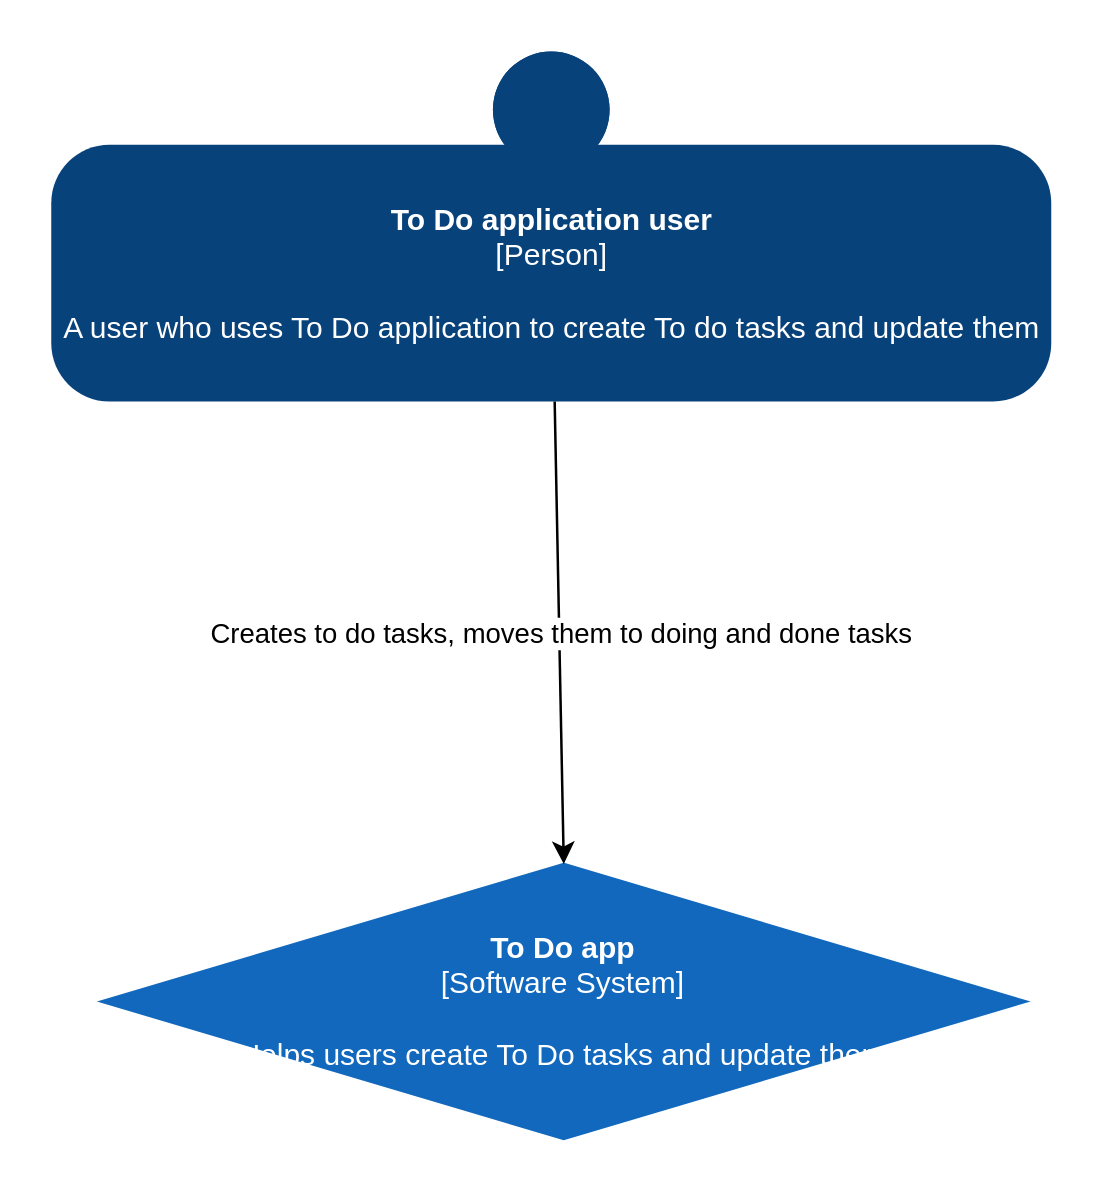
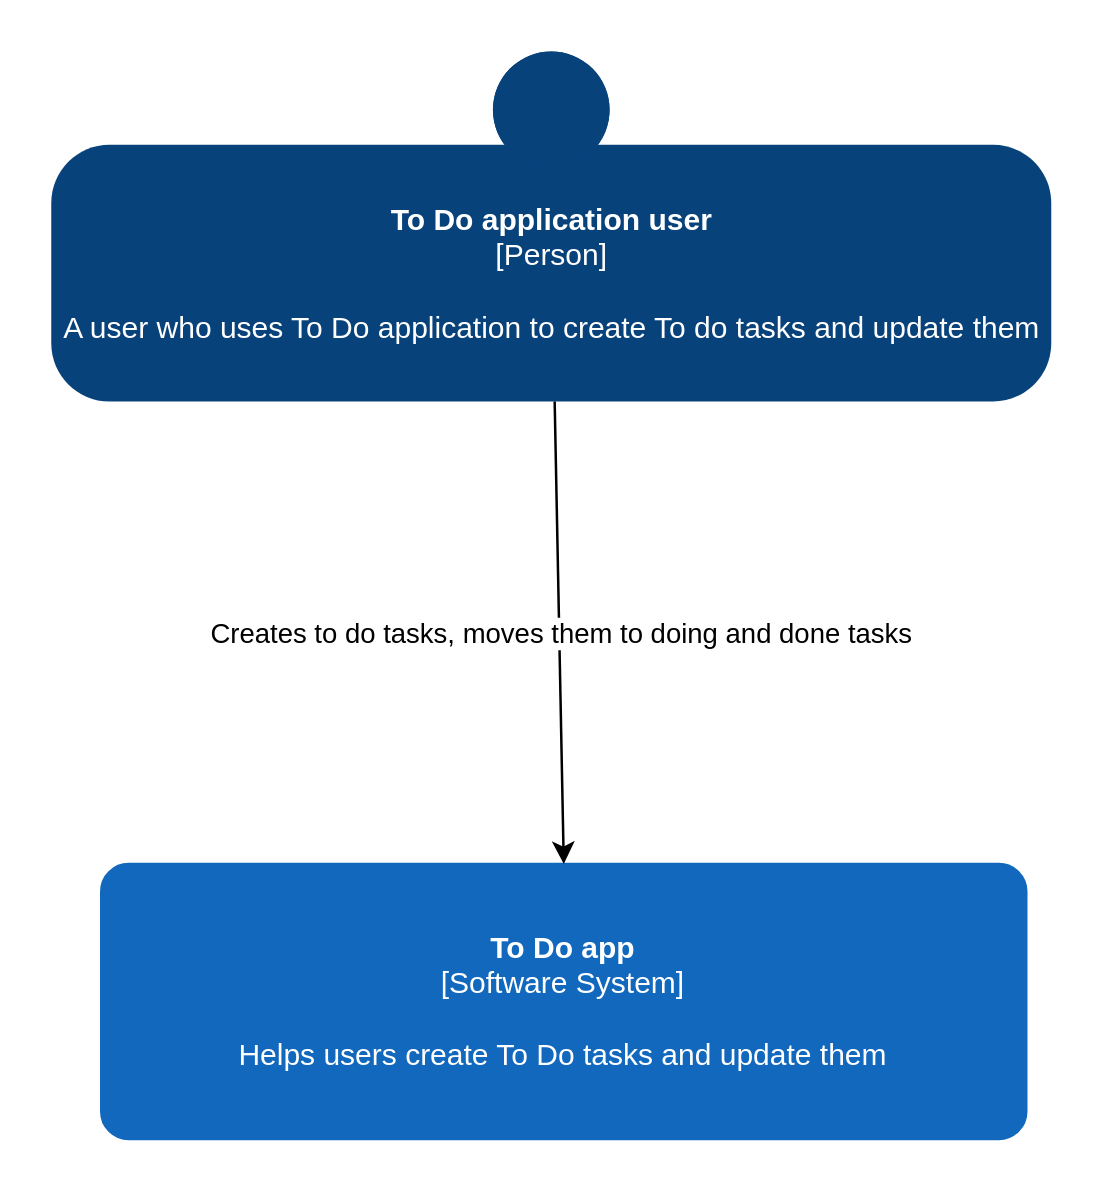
node "To Do app [Software System] Helps users create To Do tasks and update them": shape diamond -> rounded rectangle
